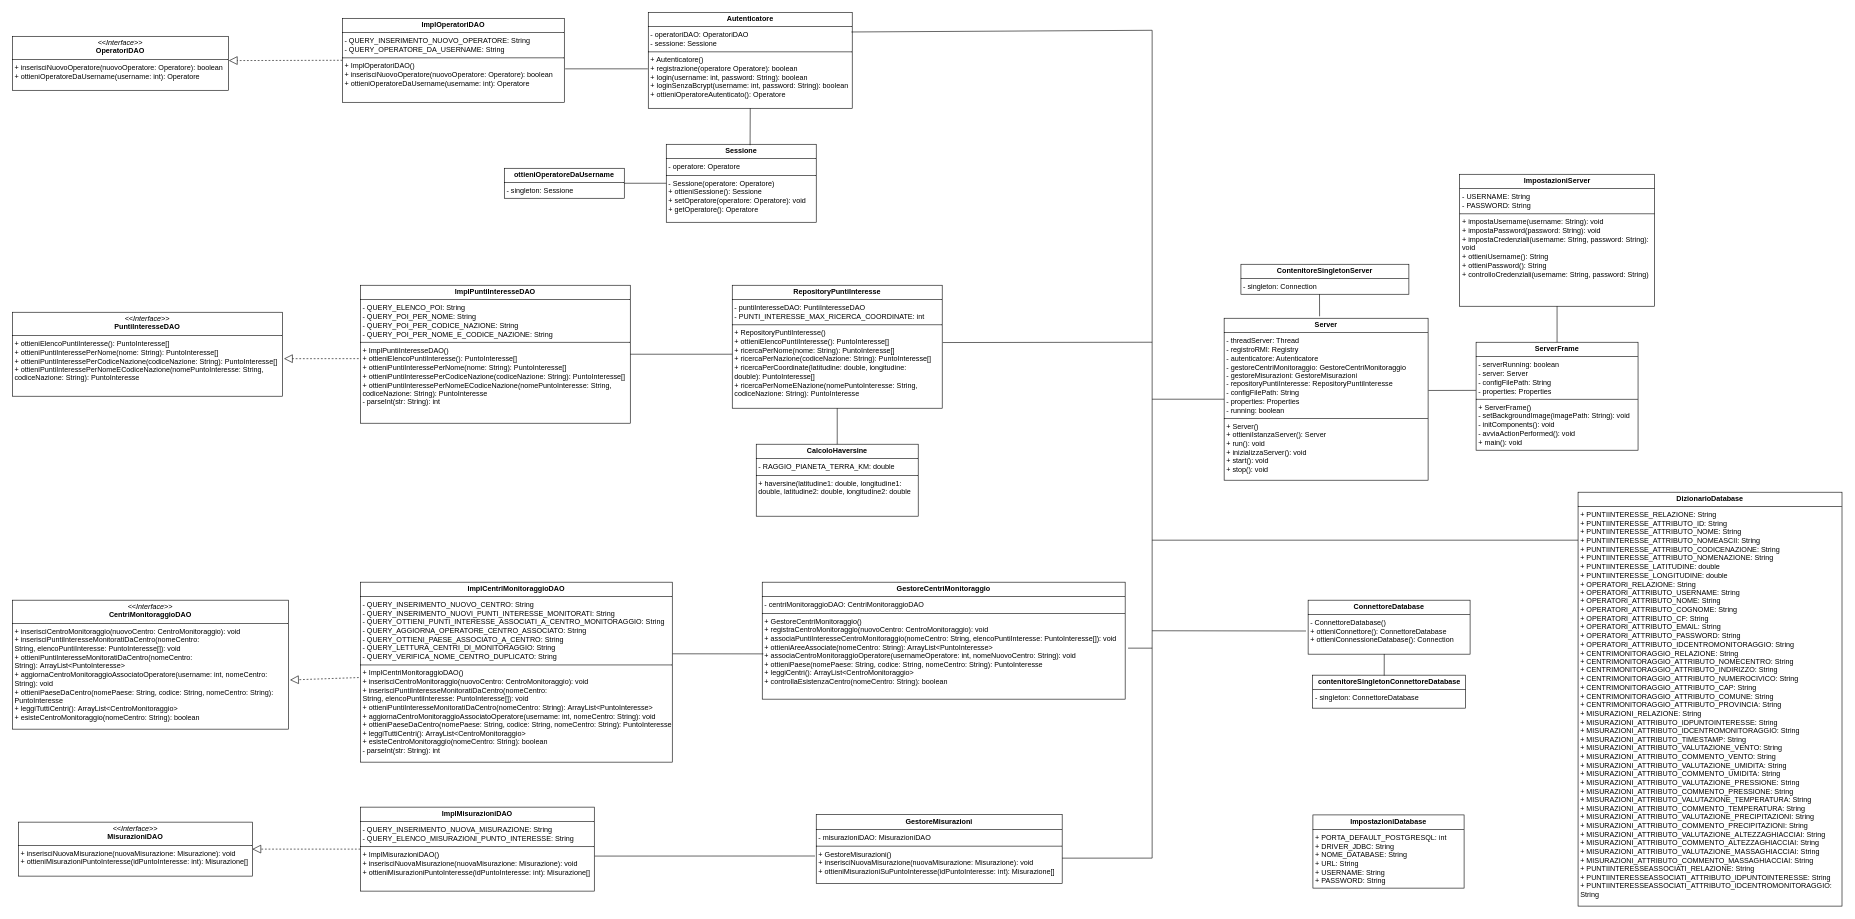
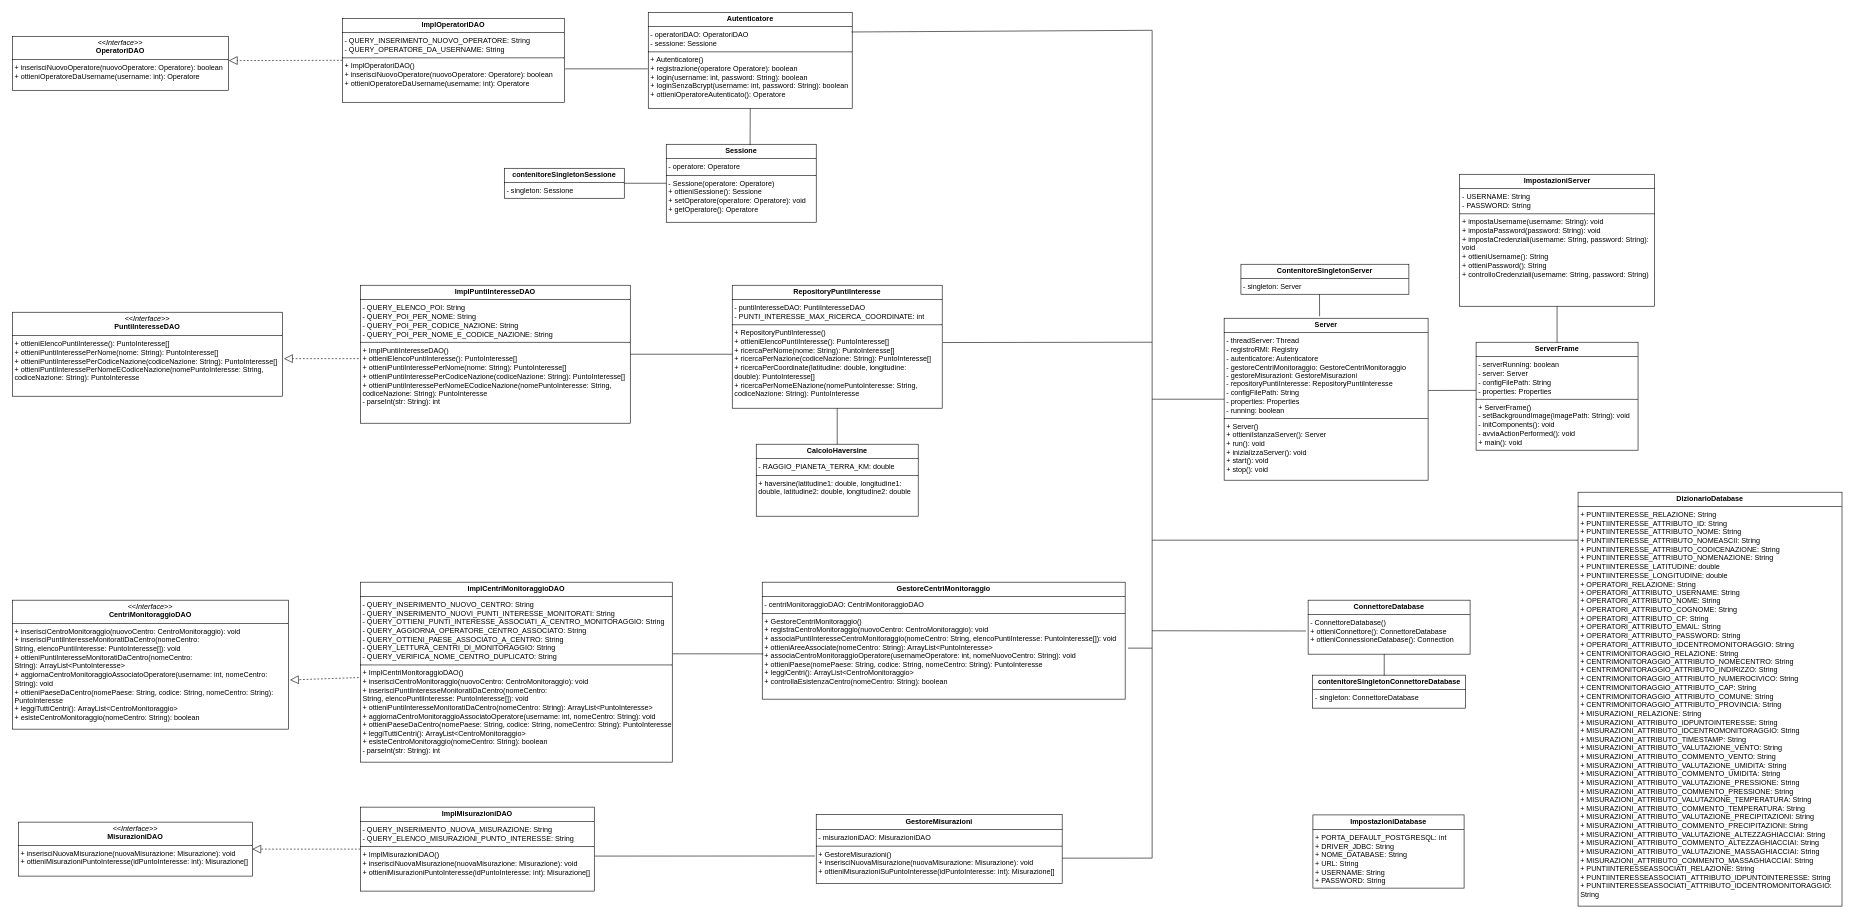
node "ottieniOperatoreDaUsername - singleton: Sessione": label "ottieniOperatoreDaUsername - singleton: Sessione" -> "contenitoreSingletonSessione - singleton: Sessione"
node "ContenitoreSingletonServer - singleton: Connection": label "ContenitoreSingletonServer - singleton: Connection" -> "ContenitoreSingletonServer - singleton: Server"
